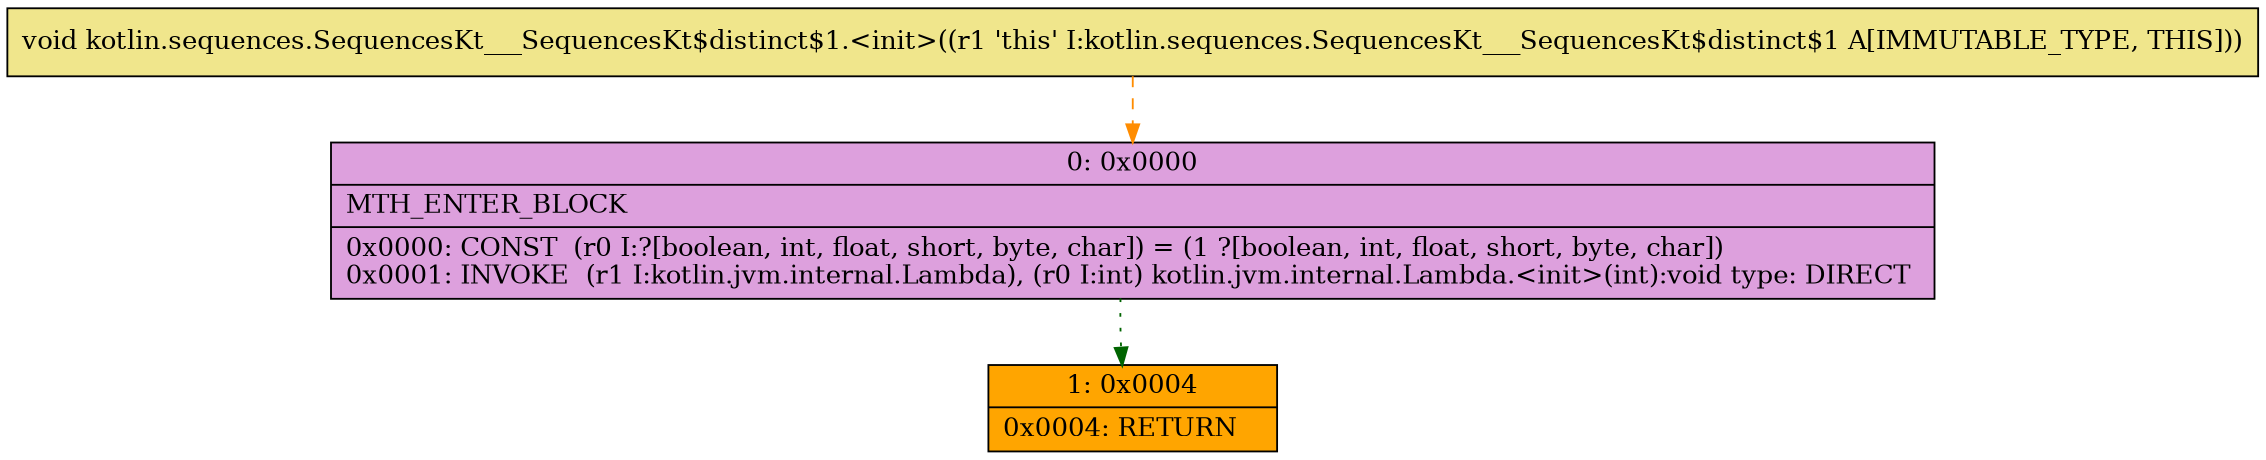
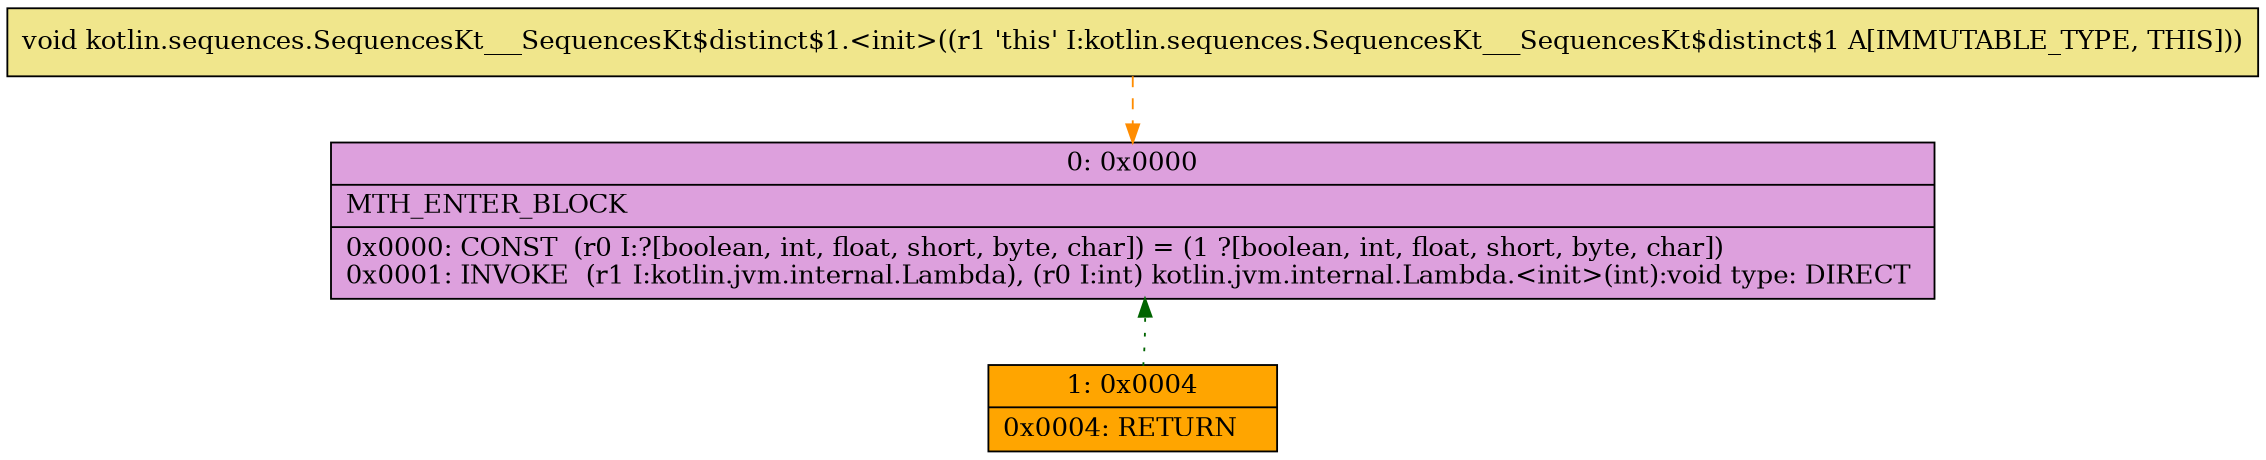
edge "0: 0x0000" -> "1: 0x0004": reversed
